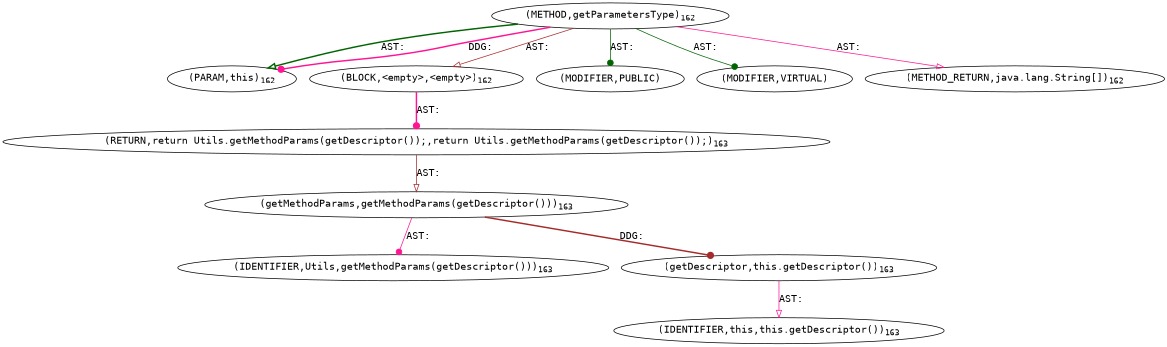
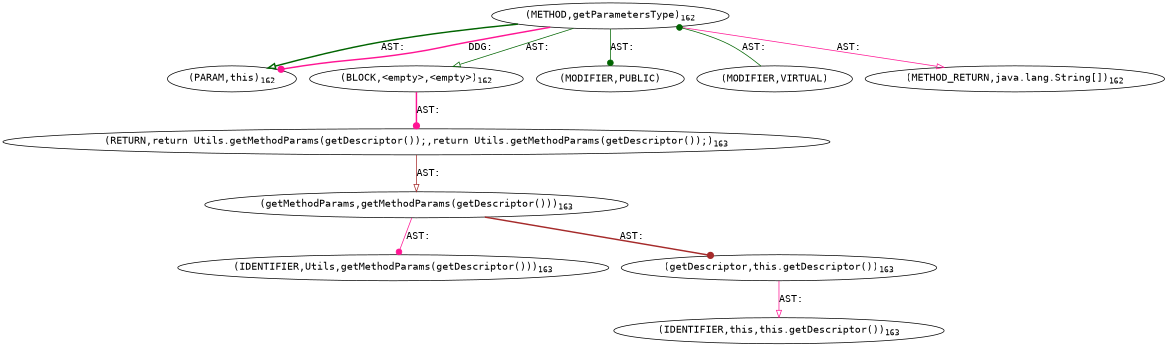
edge "(METHOD,getParametersType)" -> "(BLOCK,<empty>,<empty>)": color brown -> darkgreen
edge "(METHOD,getParametersType)" -> "(MODIFIER,VIRTUAL)": reversed
edge "(getMethodParams,getMethodParams(getDescriptor()))" -> "(getDescriptor,this.getDescriptor())": label "DDG: " -> "AST: "
